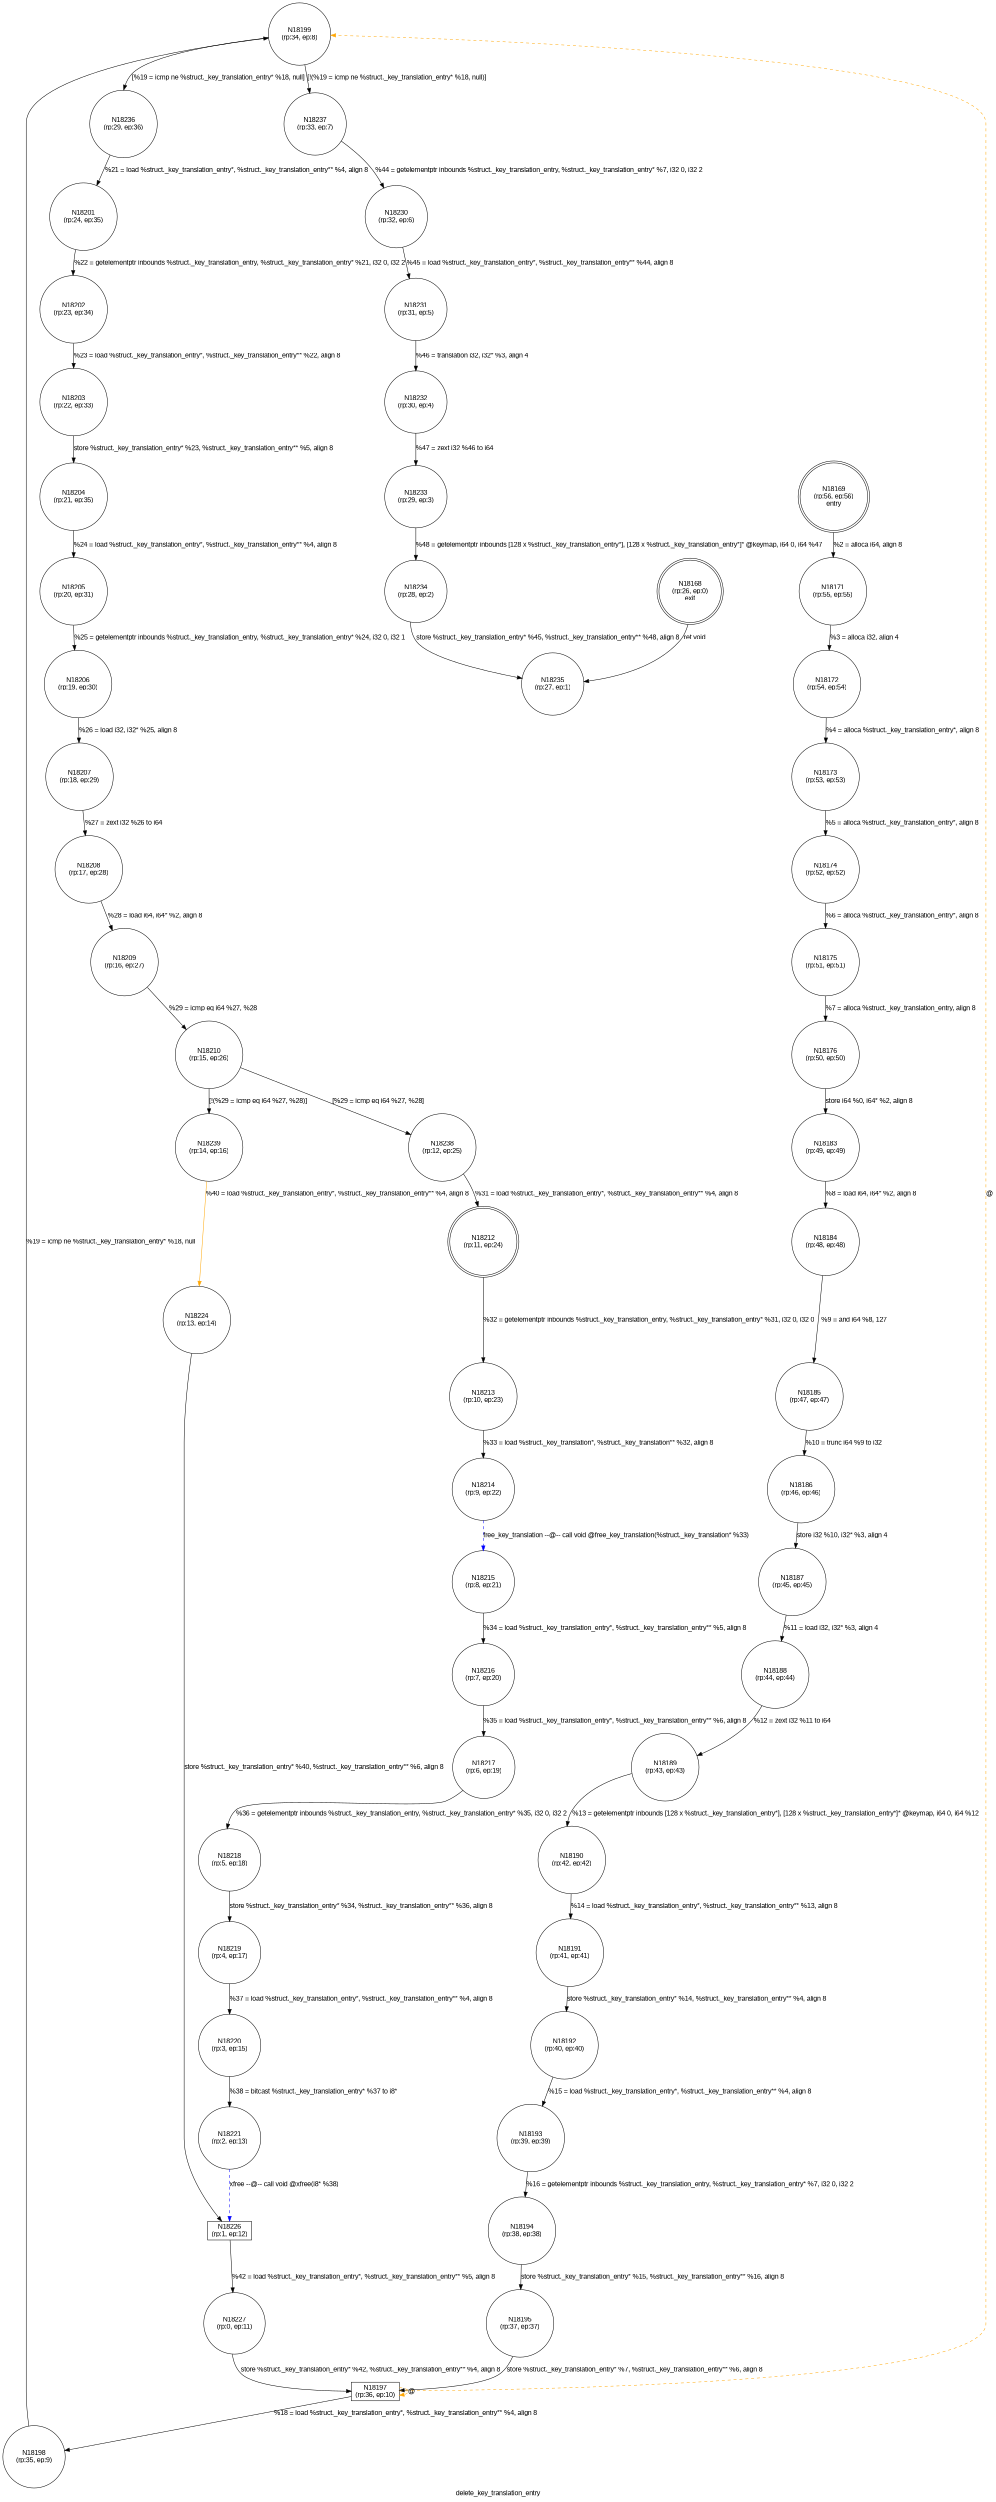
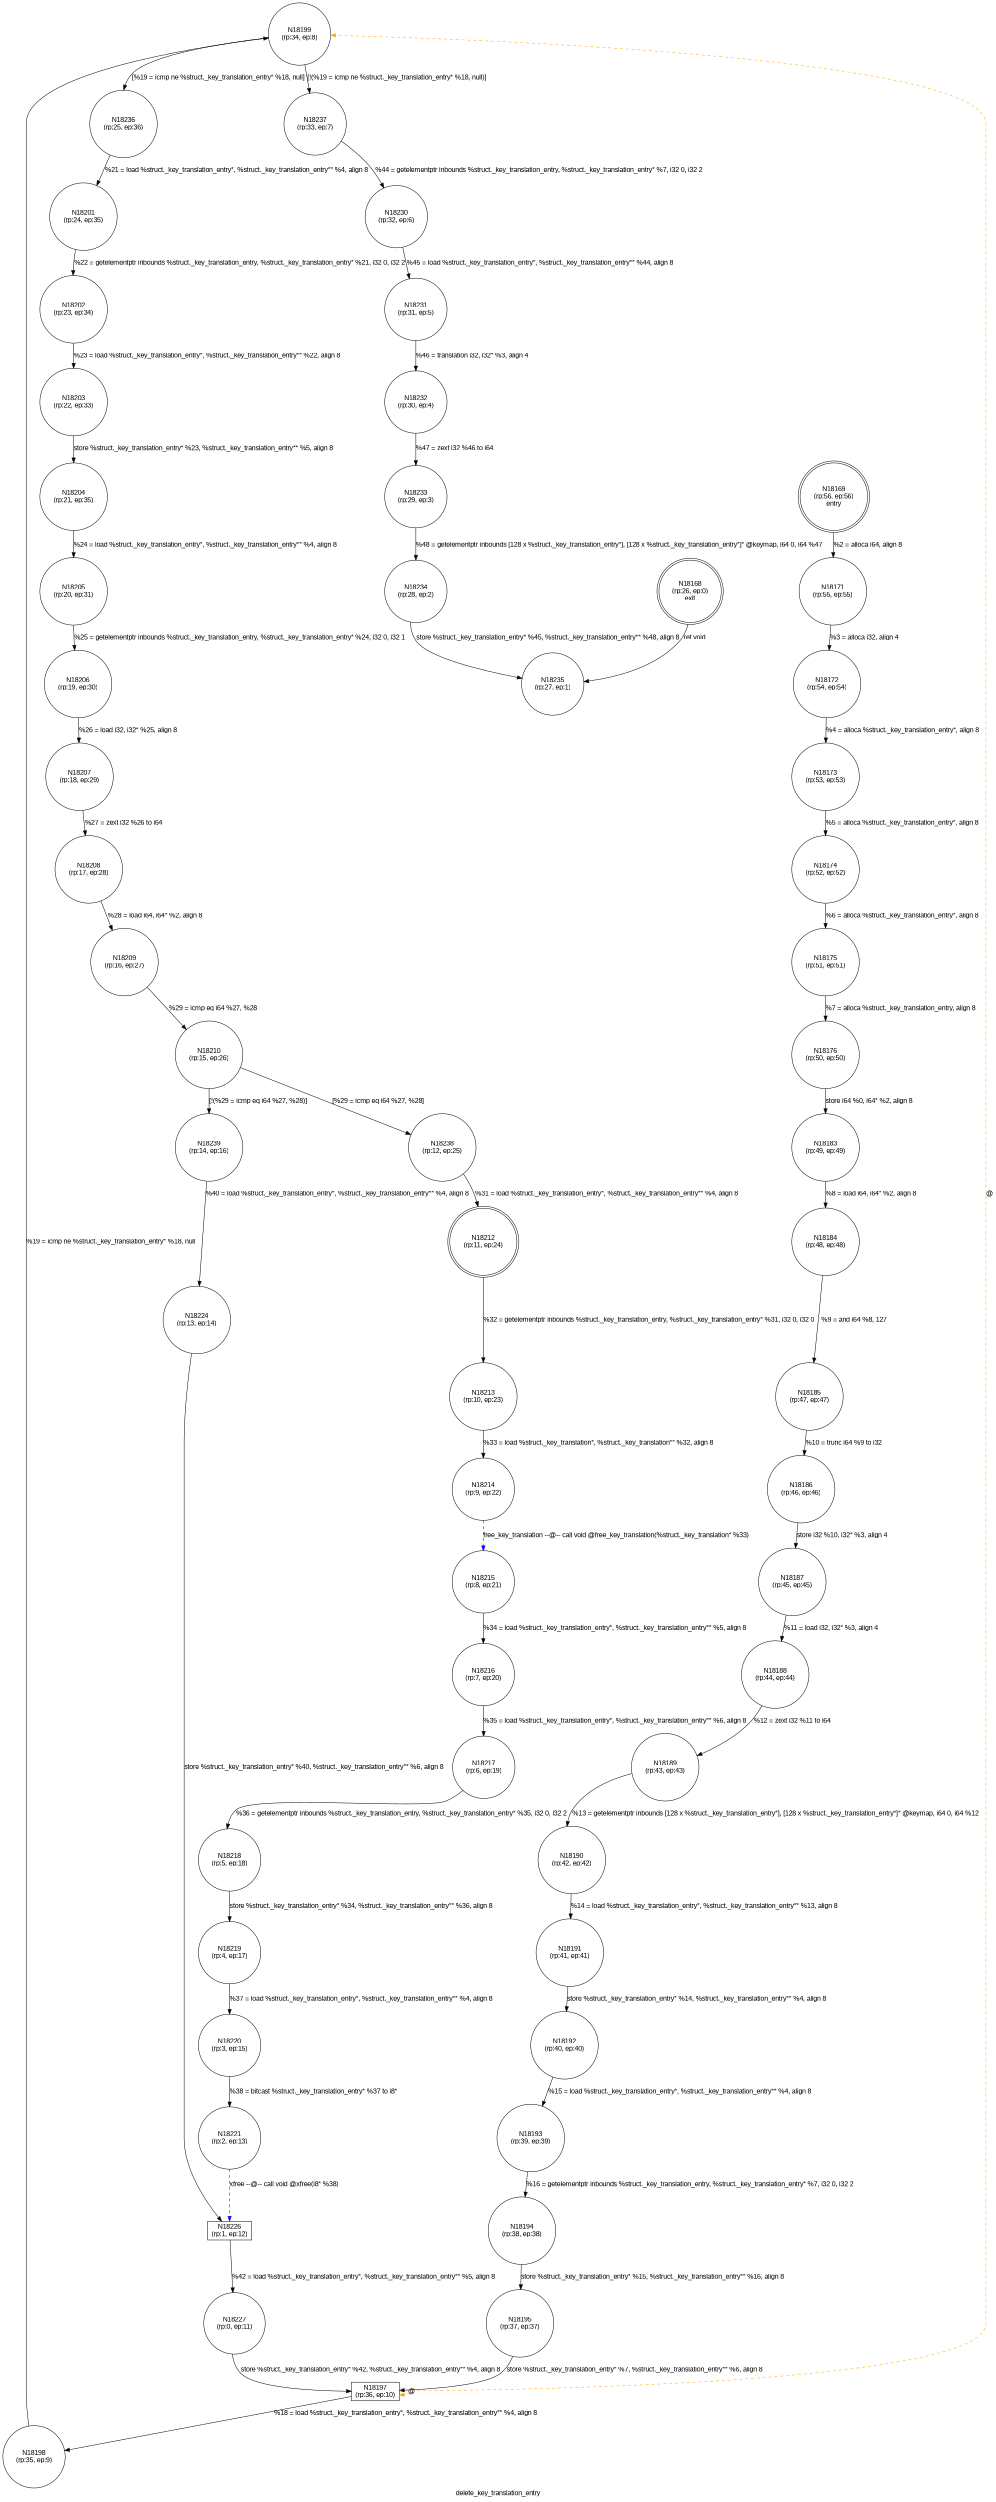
node "N18236 (rp:29, ep:36)": label "N18236 (rp:29, ep:36)" -> "N18236 (rp:25, ep:36)"
edge "N18239 (rp:14, ep:16)" -> "N18224 (rp:13, ep:14)": color orange -> black
